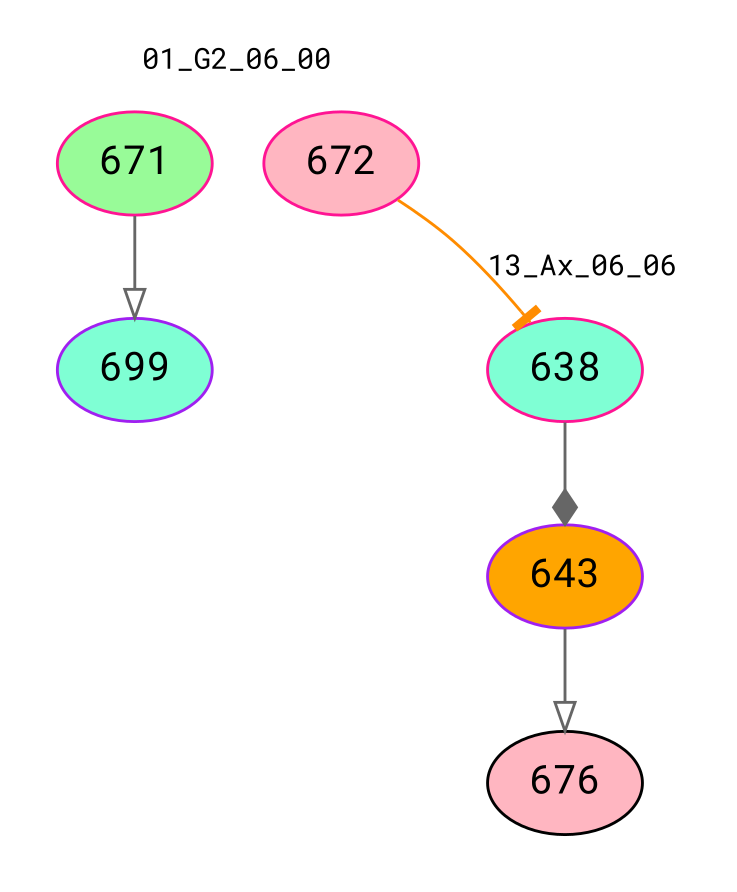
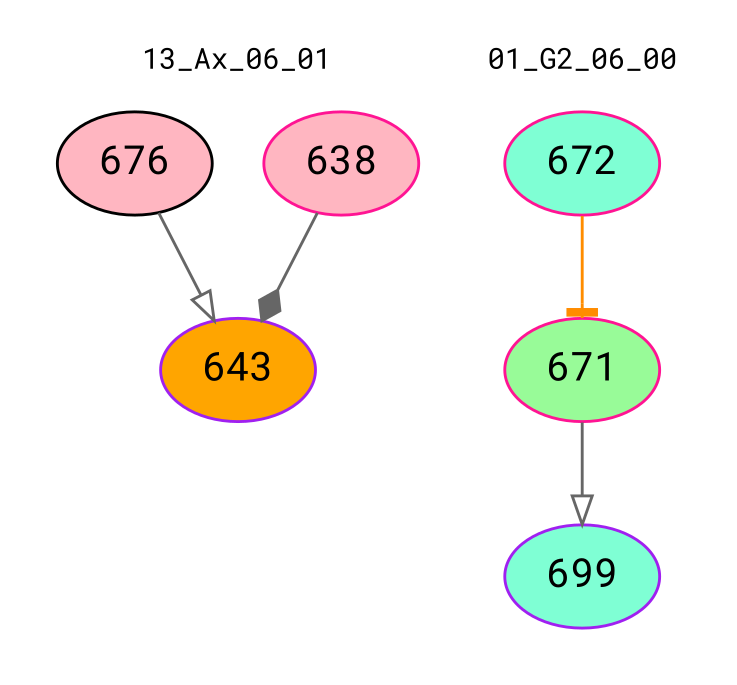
node "672": fillcolor lightpink -> aquamarine
edge "672" -> "638": now "672" -> "671"
cluster "13_Ax_06_06": label "13_Ax_06_06" -> "13_Ax_06_01"
node "638": fillcolor aquamarine -> lightpink
edge "643" -> "676": reversed
